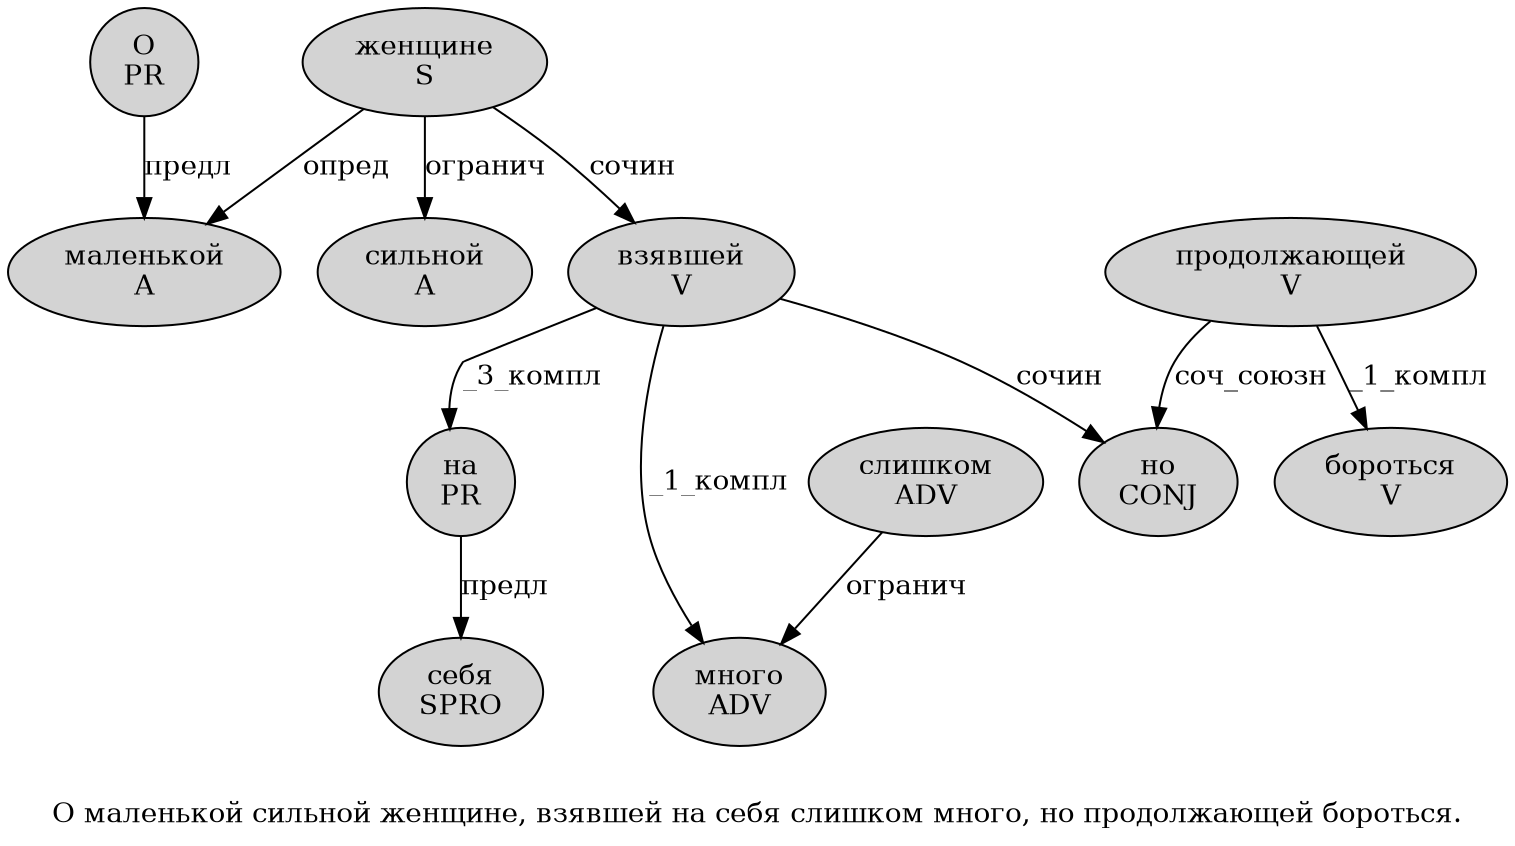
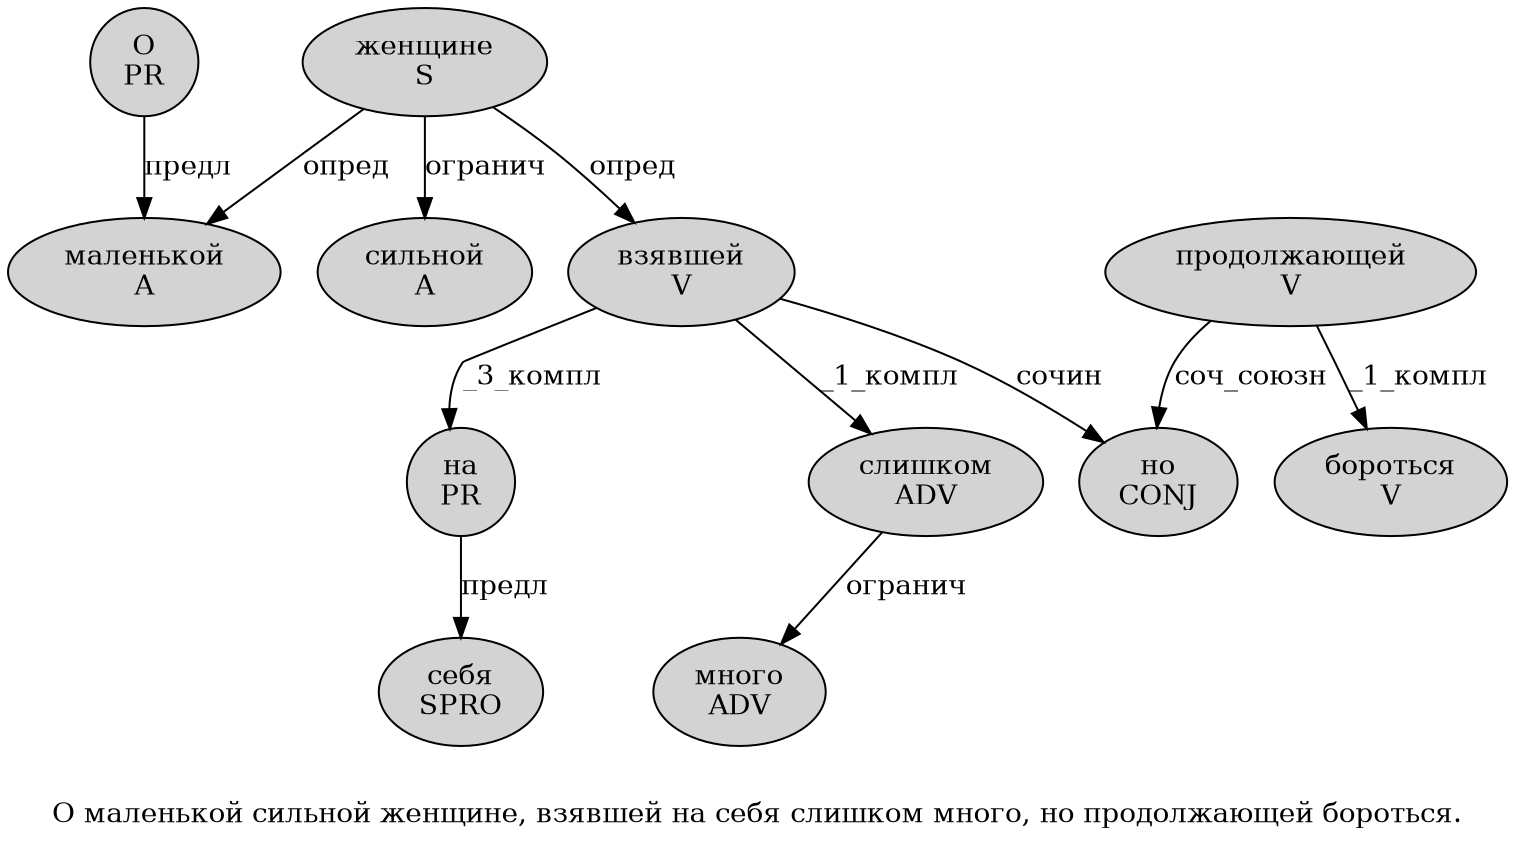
edge "женщине S" -> "взявшей V": label "сочин" -> "опред"
edge "взявшей V" -> "много ADV": now "взявшей V" -> "слишком ADV"
